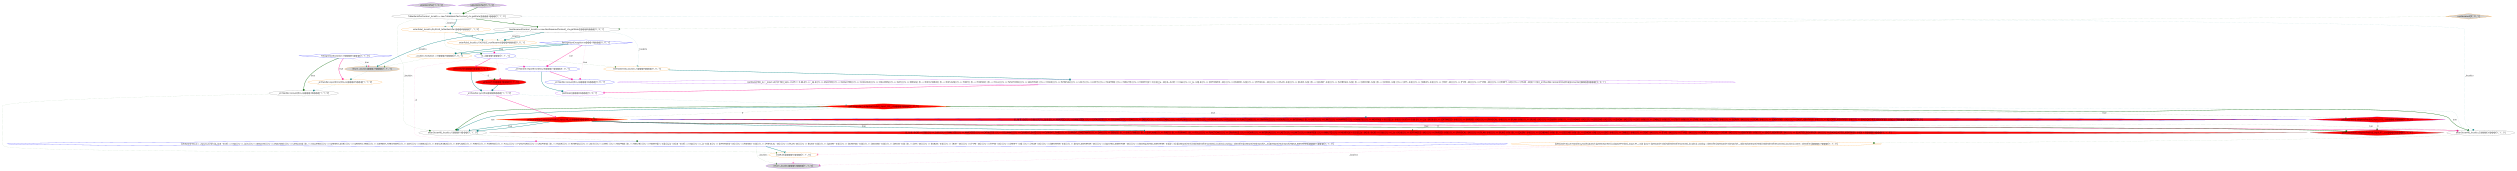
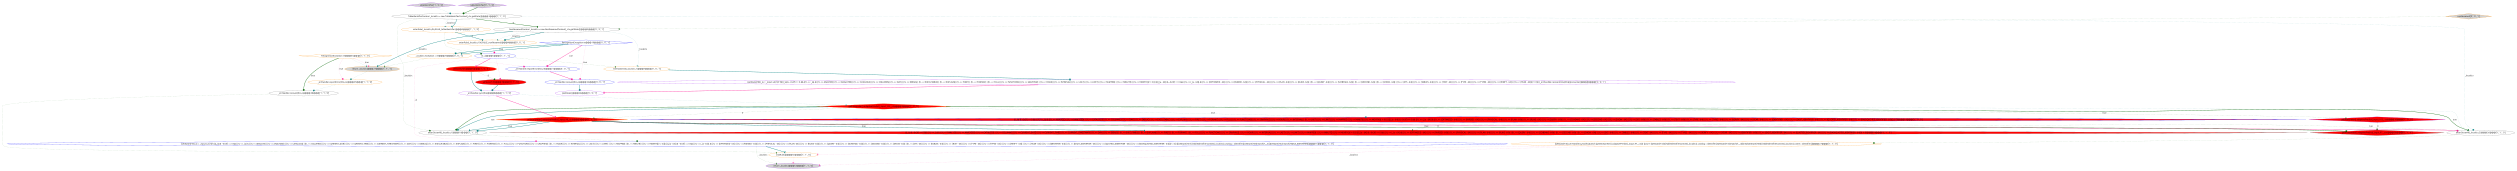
node "RecognitionException re@@@45@@@['1', '1', '0']": color blue -> darkorange
edge "RecognitionException re@@@45@@@['1', '1', '0']" -> "_errHandler.reportError(this,re)@@@47@@@['1', '1', '0']": style bold -> dotted
edge "_errHandler.reportError(this,re)@@@21@@@['0', '0', '1']" -> "{exitRule()}@@@24@@@['0', '0', '1']": now "_errHandler.recover(this,re)@@@22@@@['0', '0', '1']" -> "{exitRule()}@@@24@@@['0', '0', '1']"
